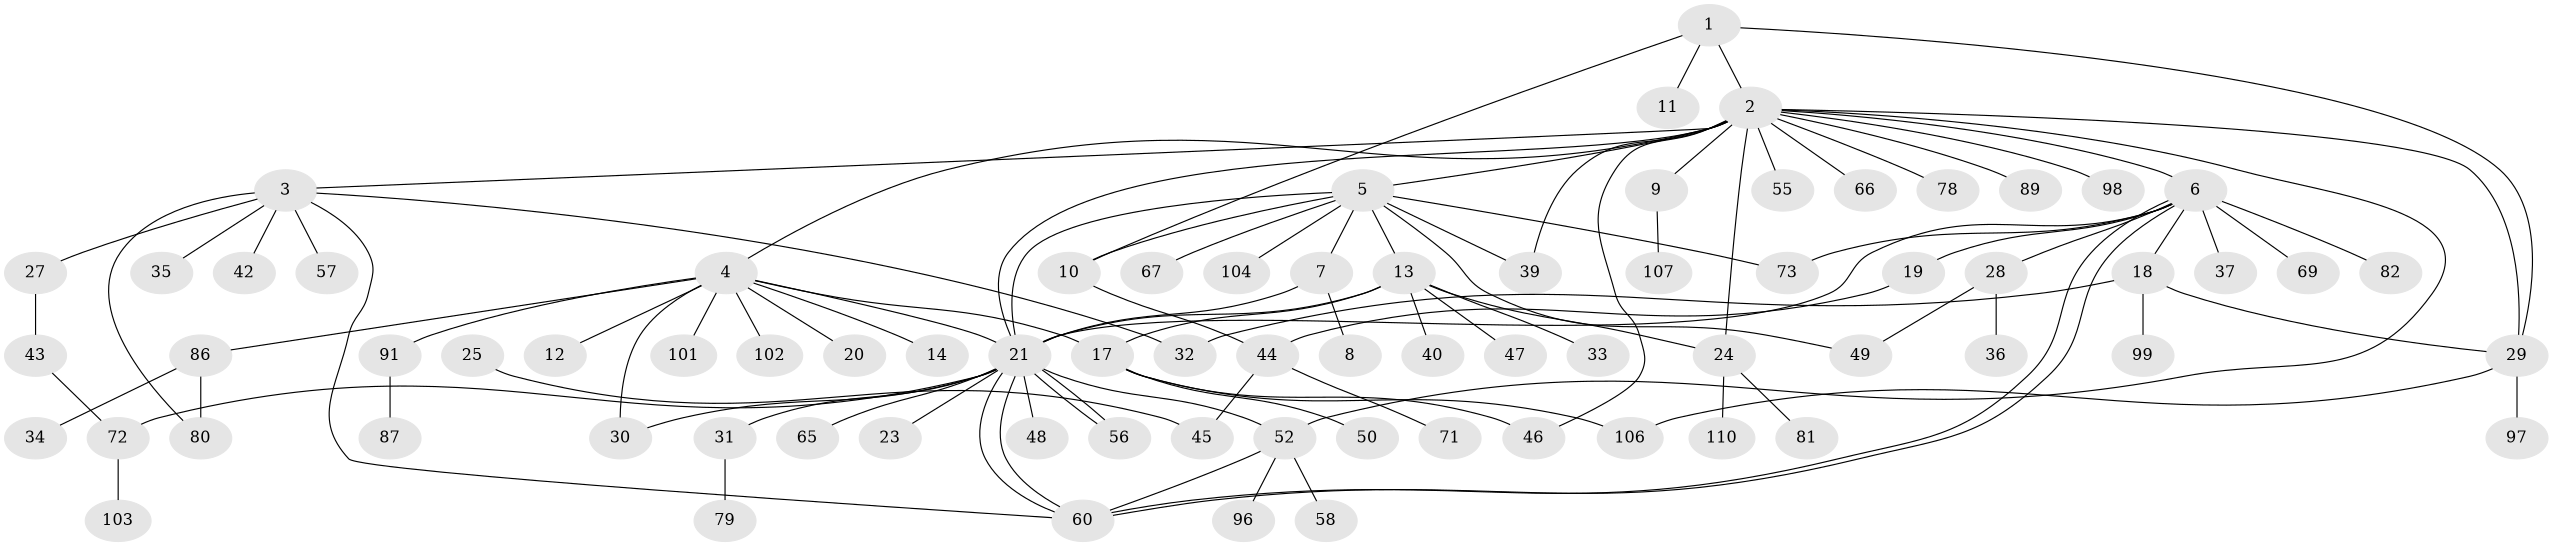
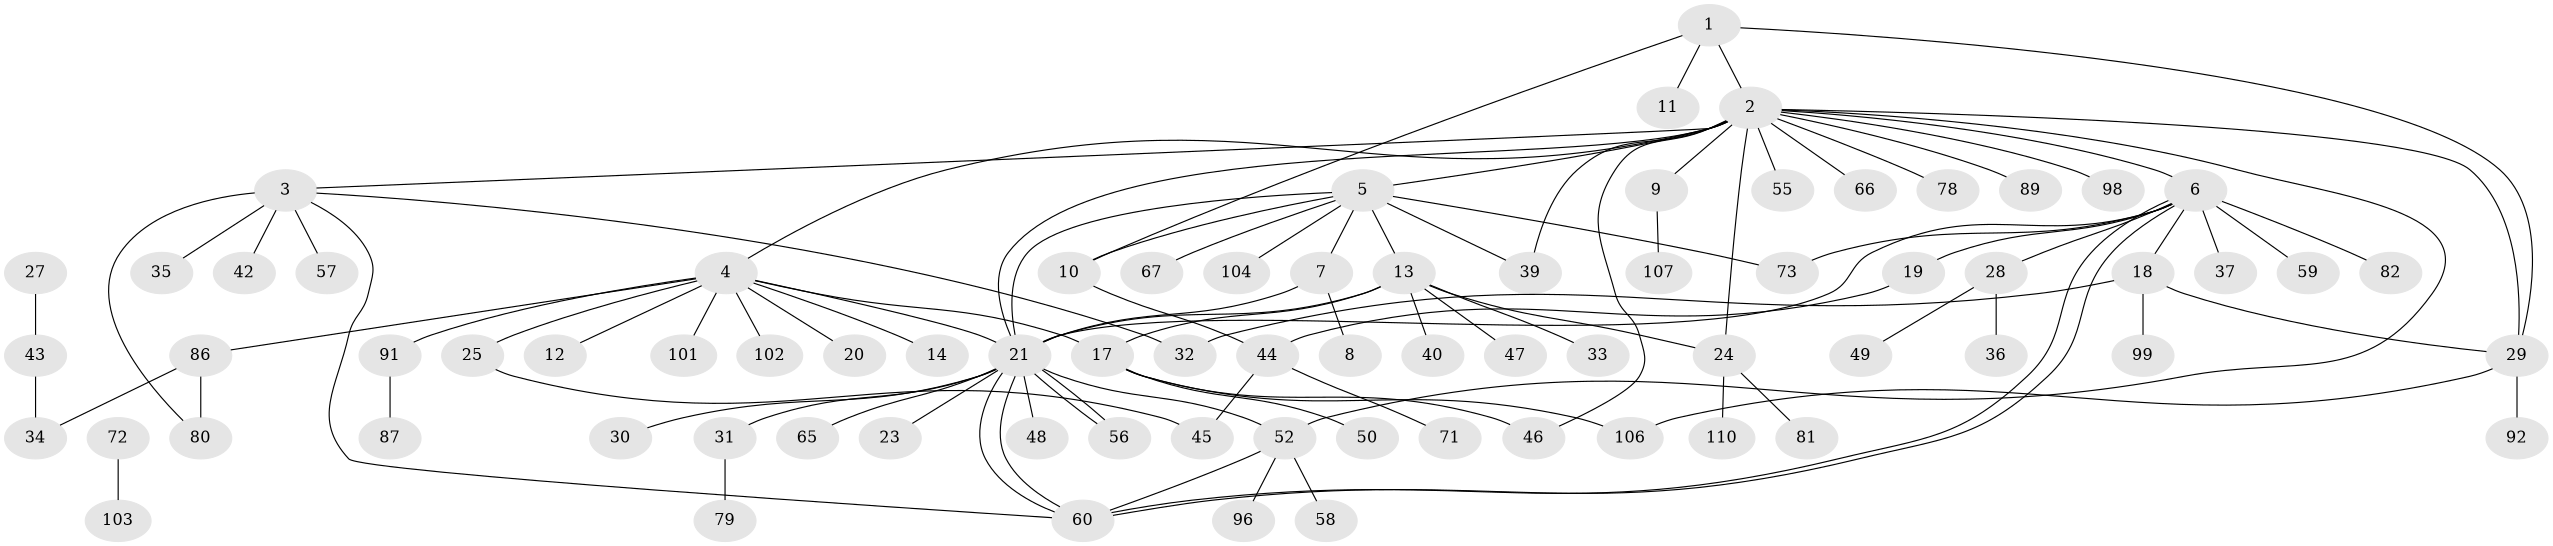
edge "3" -- "27": removed
node "69": label "69" -> "59"
edge "5" -- "49": removed
edge "4" -- "30": now "4" -- "25"
edge "43" -- "72": now "43" -- "34"
edge "21" -- "72": removed
node "97": label "97" -> "92"
